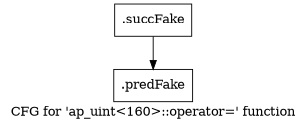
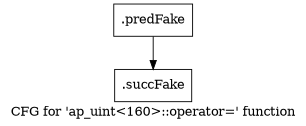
edge ".succFake" -> ".predFake": reversed
